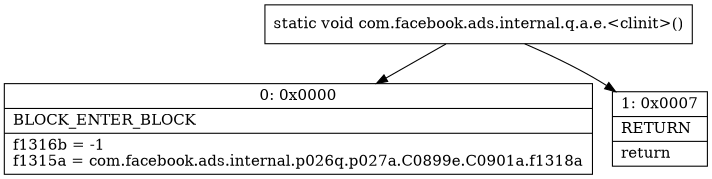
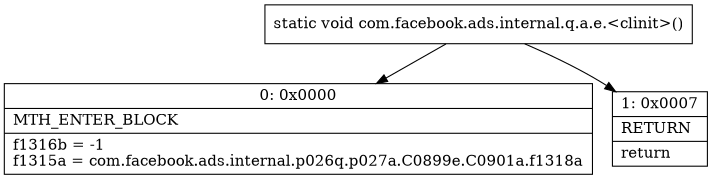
node "0: 0x0000": text "BLOCK_ENTER_BLOCK" -> "MTH_ENTER_BLOCK"
